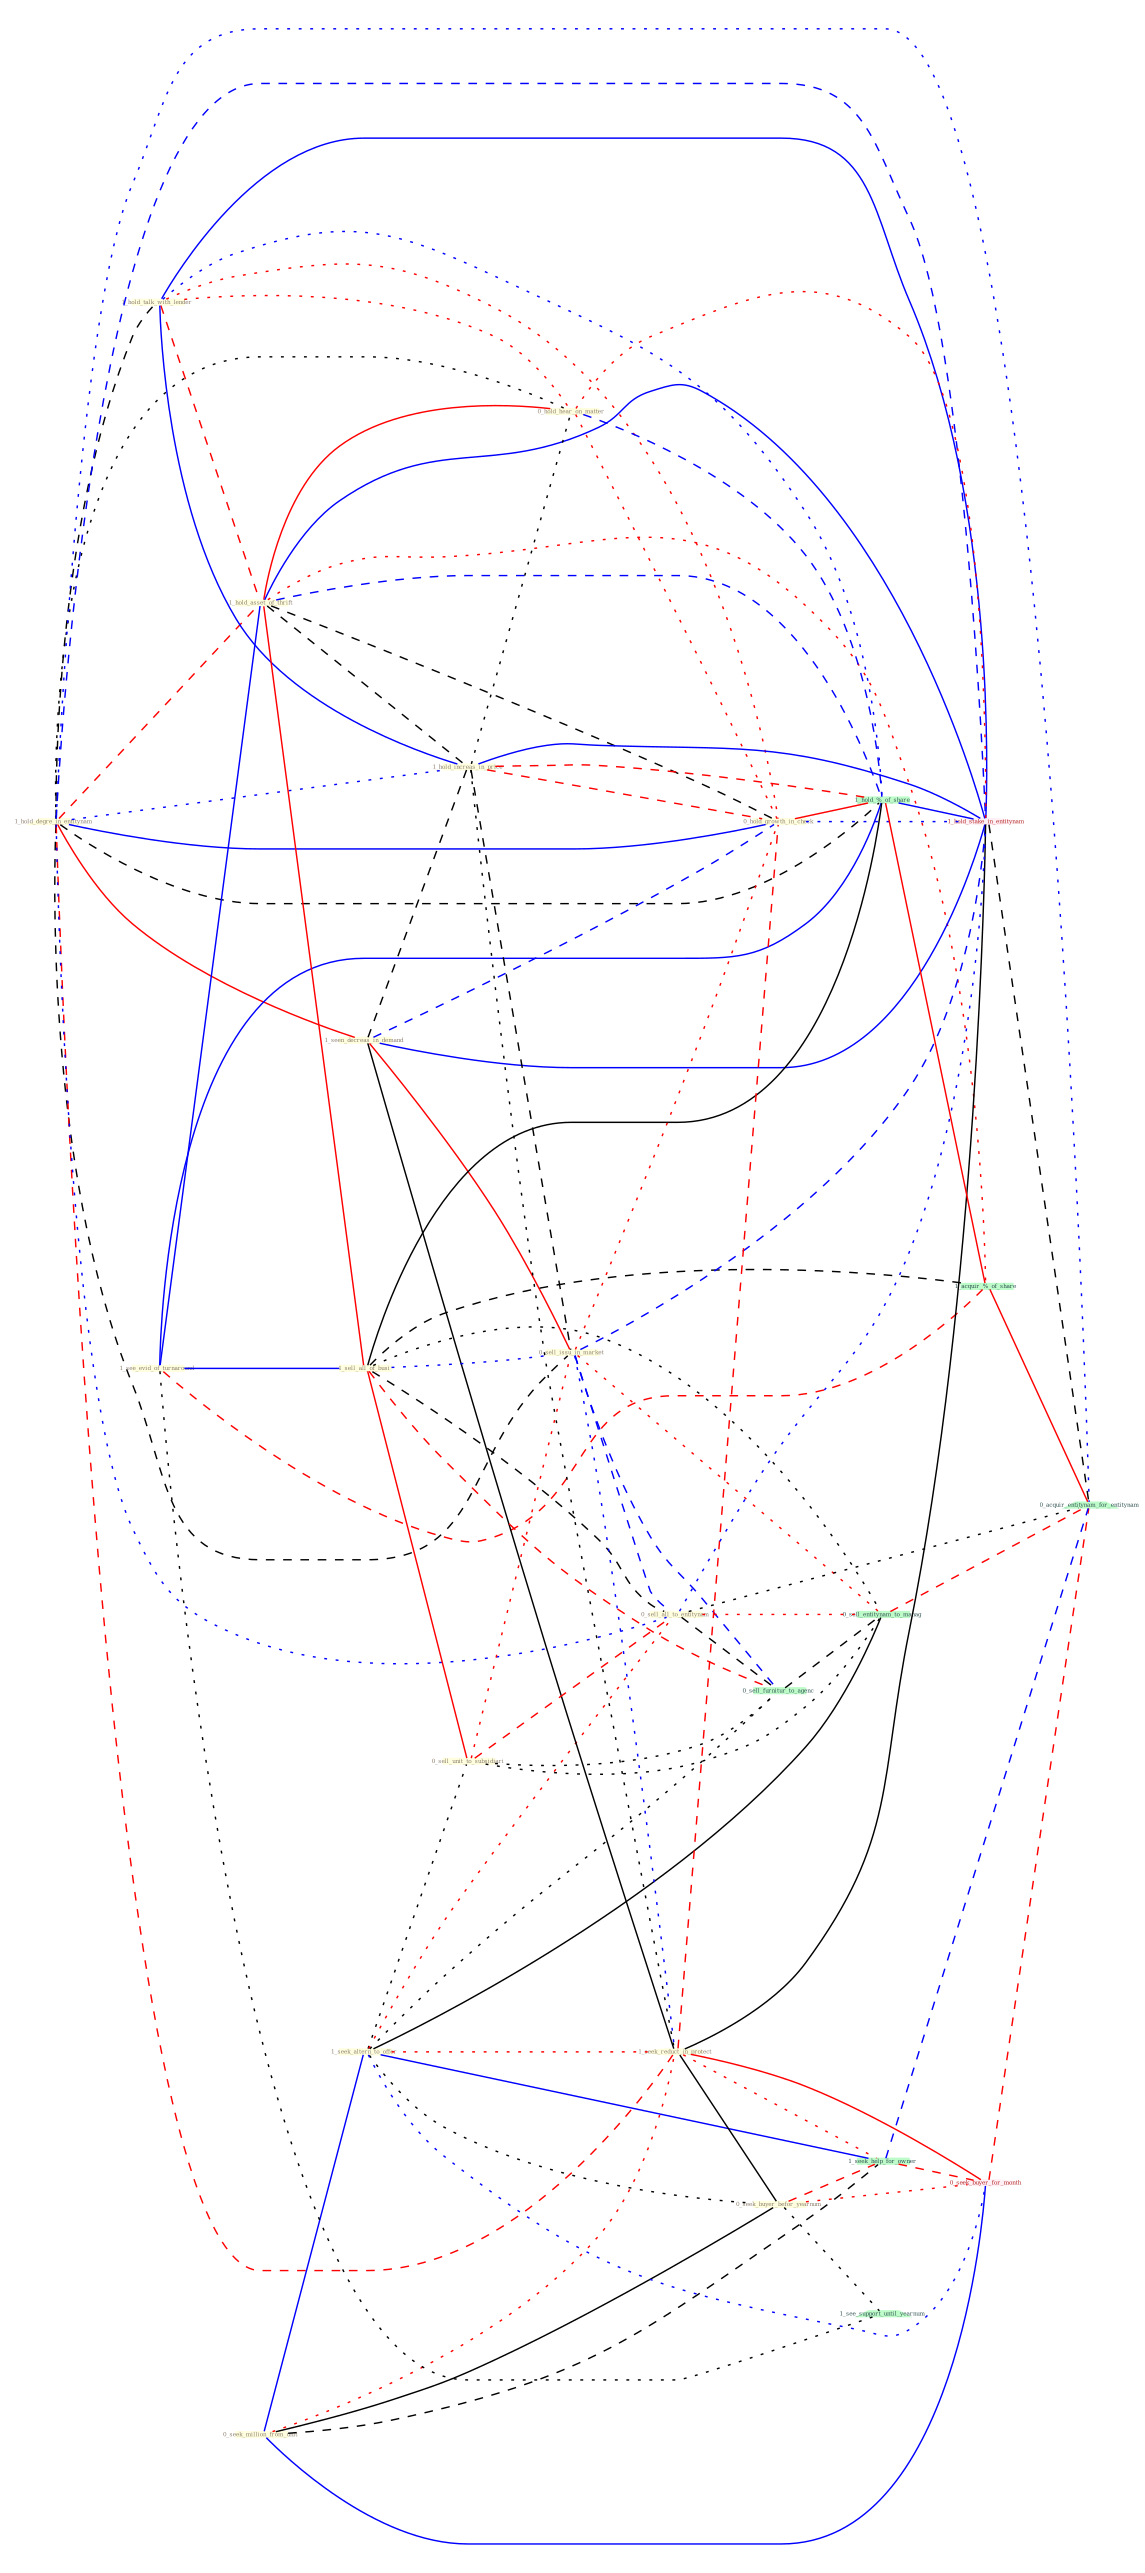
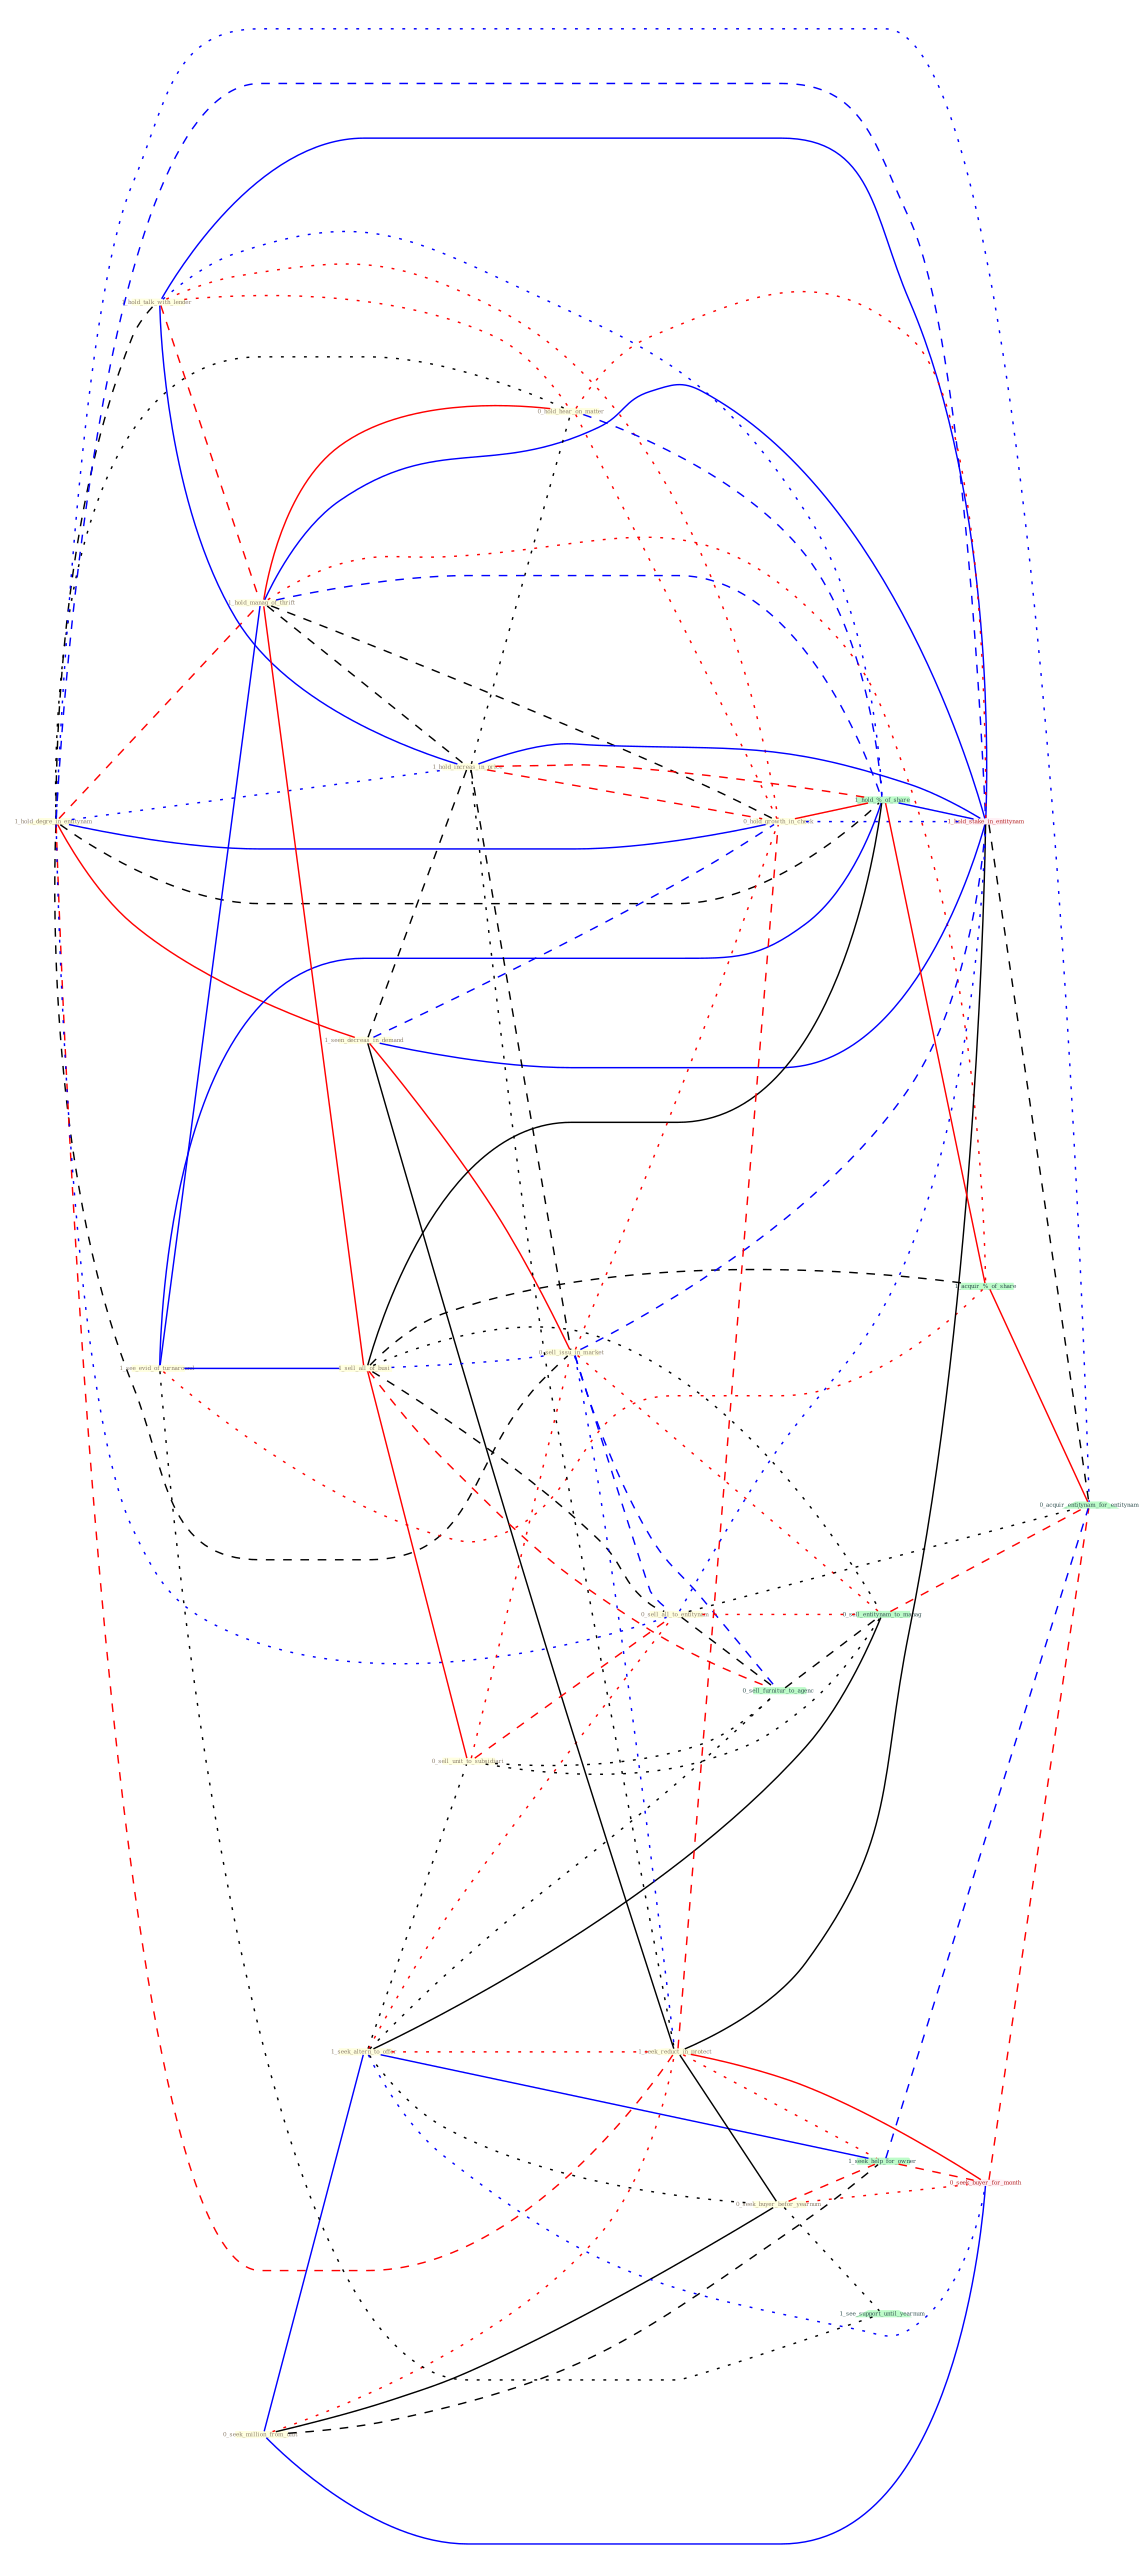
node "1_hold_asset_of_thrift": label "1_hold_asset_of_thrift" -> "1_hold_manag_of_thrift"
edge "1_acquir_%_of_share" -- "1_see_evid_of_turnaround": style dashed -> dotted
